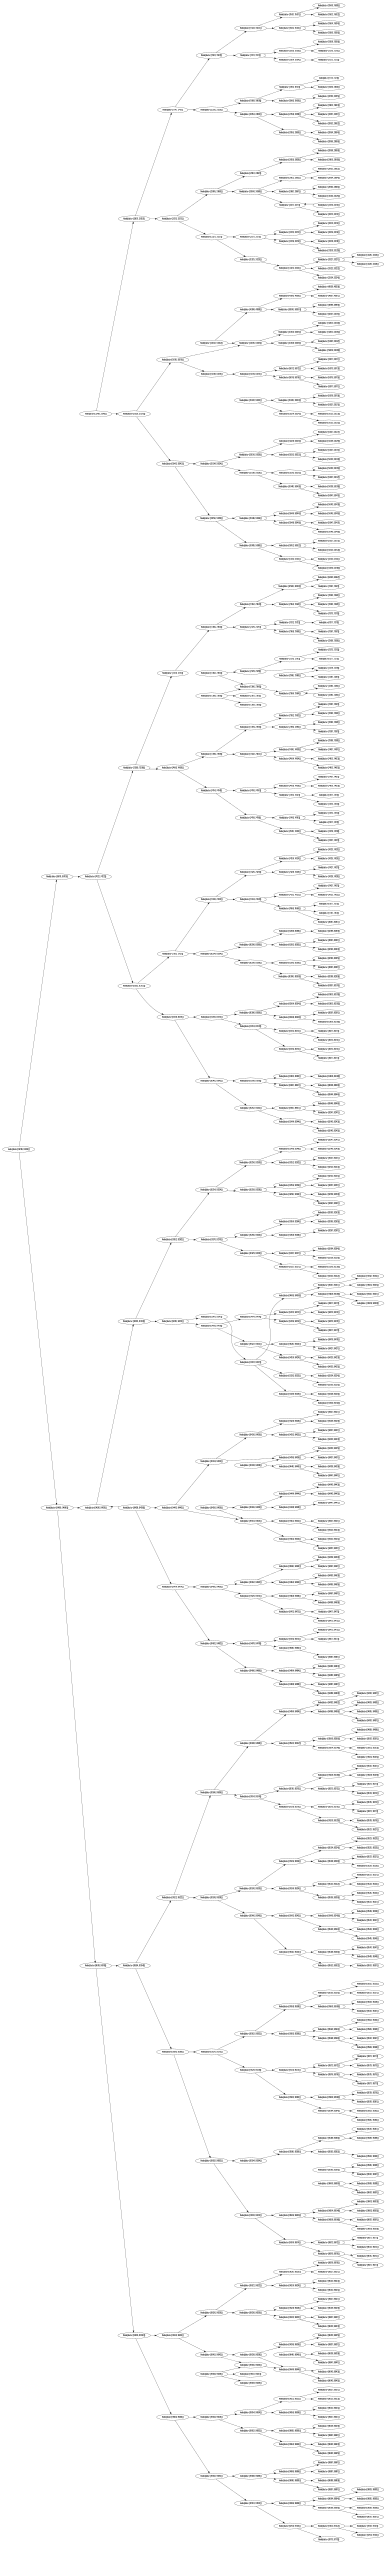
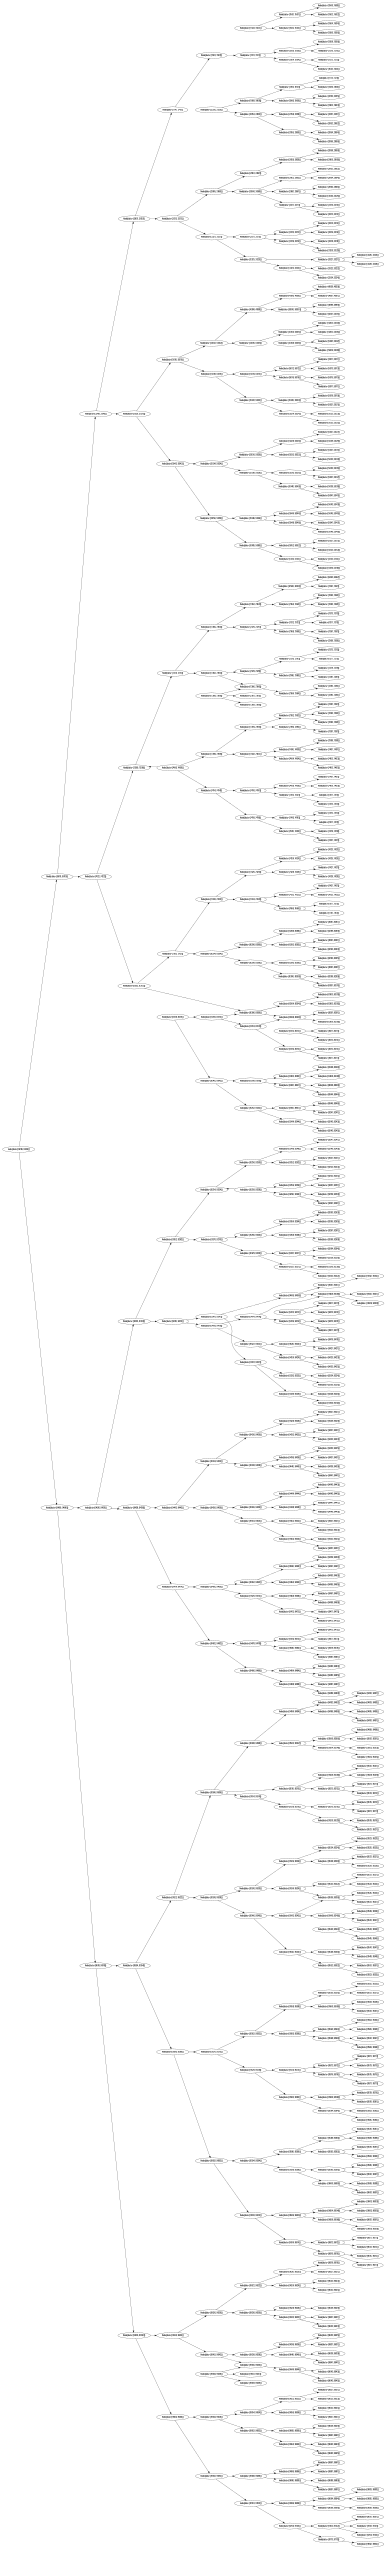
edge "Node{data=[1507, 1507]}" -> "Node{data=[1503, 1503]}": removed
node "Node{data=[1623, 1623]}": added
edge "Node{data=[1747, 1747]}" -> "Node{data=[2256, 2256]}": removed
edge "Node{data=[2258, 2258]}" -> "Node{data=[1903, 1903]}": now "Node{data=[1906, 1906]}" -> "Node{data=[1903, 1903]}"
edge "Node{data=[3310, 3310]}" -> "Node{data=[3311, 3311]}": reversed
edge "Node{data=[3323, 3323]}" -> "Node{data=[3327, 3327]}": now "Node{data=[3325, 3325]}" -> "Node{data=[3327, 3327]}"
edge "Node{data=[5006, 5006]}" -> "Node{data=[5008, 5008]}": removed
edge "Node{data=[5010, 5010]}" -> "Node{data=[5006, 5006]}": now "Node{data=[5010, 5010]}" -> "Node{data=[5002, 5002]}"
edge "Node{data=[5018, 5018]}" -> "Node{data=[5022, 5022]}": added
edge "Node{data=[7364, 7364]}" -> "Node{data=[7373, 7373]}": now "Node{data=[7372, 7372]}" -> "Node{data=[7373, 7373]}"
edge "Node{data=[5679, 5679]}" -> "Node{data=[3349, 3349]}": added
edge "Node{data=[7378, 7378]}" -> "Node{data=[7379, 7379]}": now "Node{data=[7378, 7378]}" -> "Node{data=[7380, 7380]}"
edge "Node{data=[7374, 7374]}" -> "Node{data=[7382, 7382]}": added
edge "Node{data=[7385, 7385]}" -> "Node{data=[7384, 7384]}": reversed
edge "Node{data=[7396, 7396]}" -> "Node{data=[7395, 7395]}": now "Node{data=[7392, 7392]}" -> "Node{data=[7395, 7395]}"
edge "Node{data=[7390, 7390]}" -> "Node{data=[7406, 7406]}": reversed
edge "Node{data=[7666, 7666]}" -> "Node{data=[8287, 8287]}": now "Node{data=[8288, 8288]}" -> "Node{data=[8287, 8287]}"
edge "Node{data=[8302, 8302]}" -> "Node{data=[8318, 8318]}": now "Node{data=[8302, 8302]}" -> "Node{data=[8306, 8306]}"
edge "Node{data=[8314, 8314]}" -> "Node{data=[8312, 8312]}": now "Node{data=[8314, 8314]}" -> "Node{data=[8308, 8308]}"
node "Node{data=[8348, 8348]}": added
edge "Node{data=[9254, 9254]}" -> "Node{data=[9258, 9258]}": reversed
node "Node{data=[9269, 9269]}": added
node "Node{data=[9405, 9405]}": removed
edge "Node{data=[9414, 9414]}" -> "Node{data=[9412, 9412]}": now "Node{data=[9414, 9414]}" -> "Node{data=[9408, 9408]}"
edge "Node{data=[9337, 9337]}" -> "Node{data=[9406, 9406]}": now "Node{data=[9341, 9341]}" -> "Node{data=[9406, 9406]}"
edge "Node{data=[9434, 9434]}" -> "Node{data=[9436, 9436]}": now "Node{data=[9434, 9434]}" -> "Node{data=[9438, 9438]}"
edge "Node{data=[9458, 9458]}" -> "Node{data=[9426, 9426]}": reversed
node "Node{data=[9449, 9449]}": added
edge "Node{data=[9442, 9442]}" -> "Node{data=[9454, 9454]}": now "Node{data=[9442, 9442]}" -> "Node{data=[9450, 9450]}"
node "Node{data=[9479, 9479]}": added
edge "Node{data=[9496, 9496]}" -> "Node{data=[9493, 9493]}": now "Node{data=[9492, 9492]}" -> "Node{data=[9493, 9493]}"
edge "Node{data=[9514, 9514]}" -> "Node{data=[9510, 9510]}": now "Node{data=[9506, 9506]}" -> "Node{data=[9510, 9510]}"
edge "Node{data=[9542, 9542]}" -> "Node{data=[9544, 9544]}": now "Node{data=[9542, 9542]}" -> "Node{data=[9536, 9536]}"
node "Node{data=[9553, 9553]}": added
node "Node{data=[9591, 9591]}": added
node "Node{data=[9598, 9598]}": added
node "Node{data=[9627, 9627]}": removed
edge "Node{data=[9638, 9638]}" -> "Node{data=[9644, 9644]}": now "Node{data=[9638, 9638]}" -> "Node{data=[9640, 9640]}"
edge "Node{data=[9698, 9698]}" -> "Node{data=[9697, 9697]}": now "Node{data=[9702, 9702]}" -> "Node{data=[9697, 9697]}"
node "Node{data=[9842, 9842]}": added
